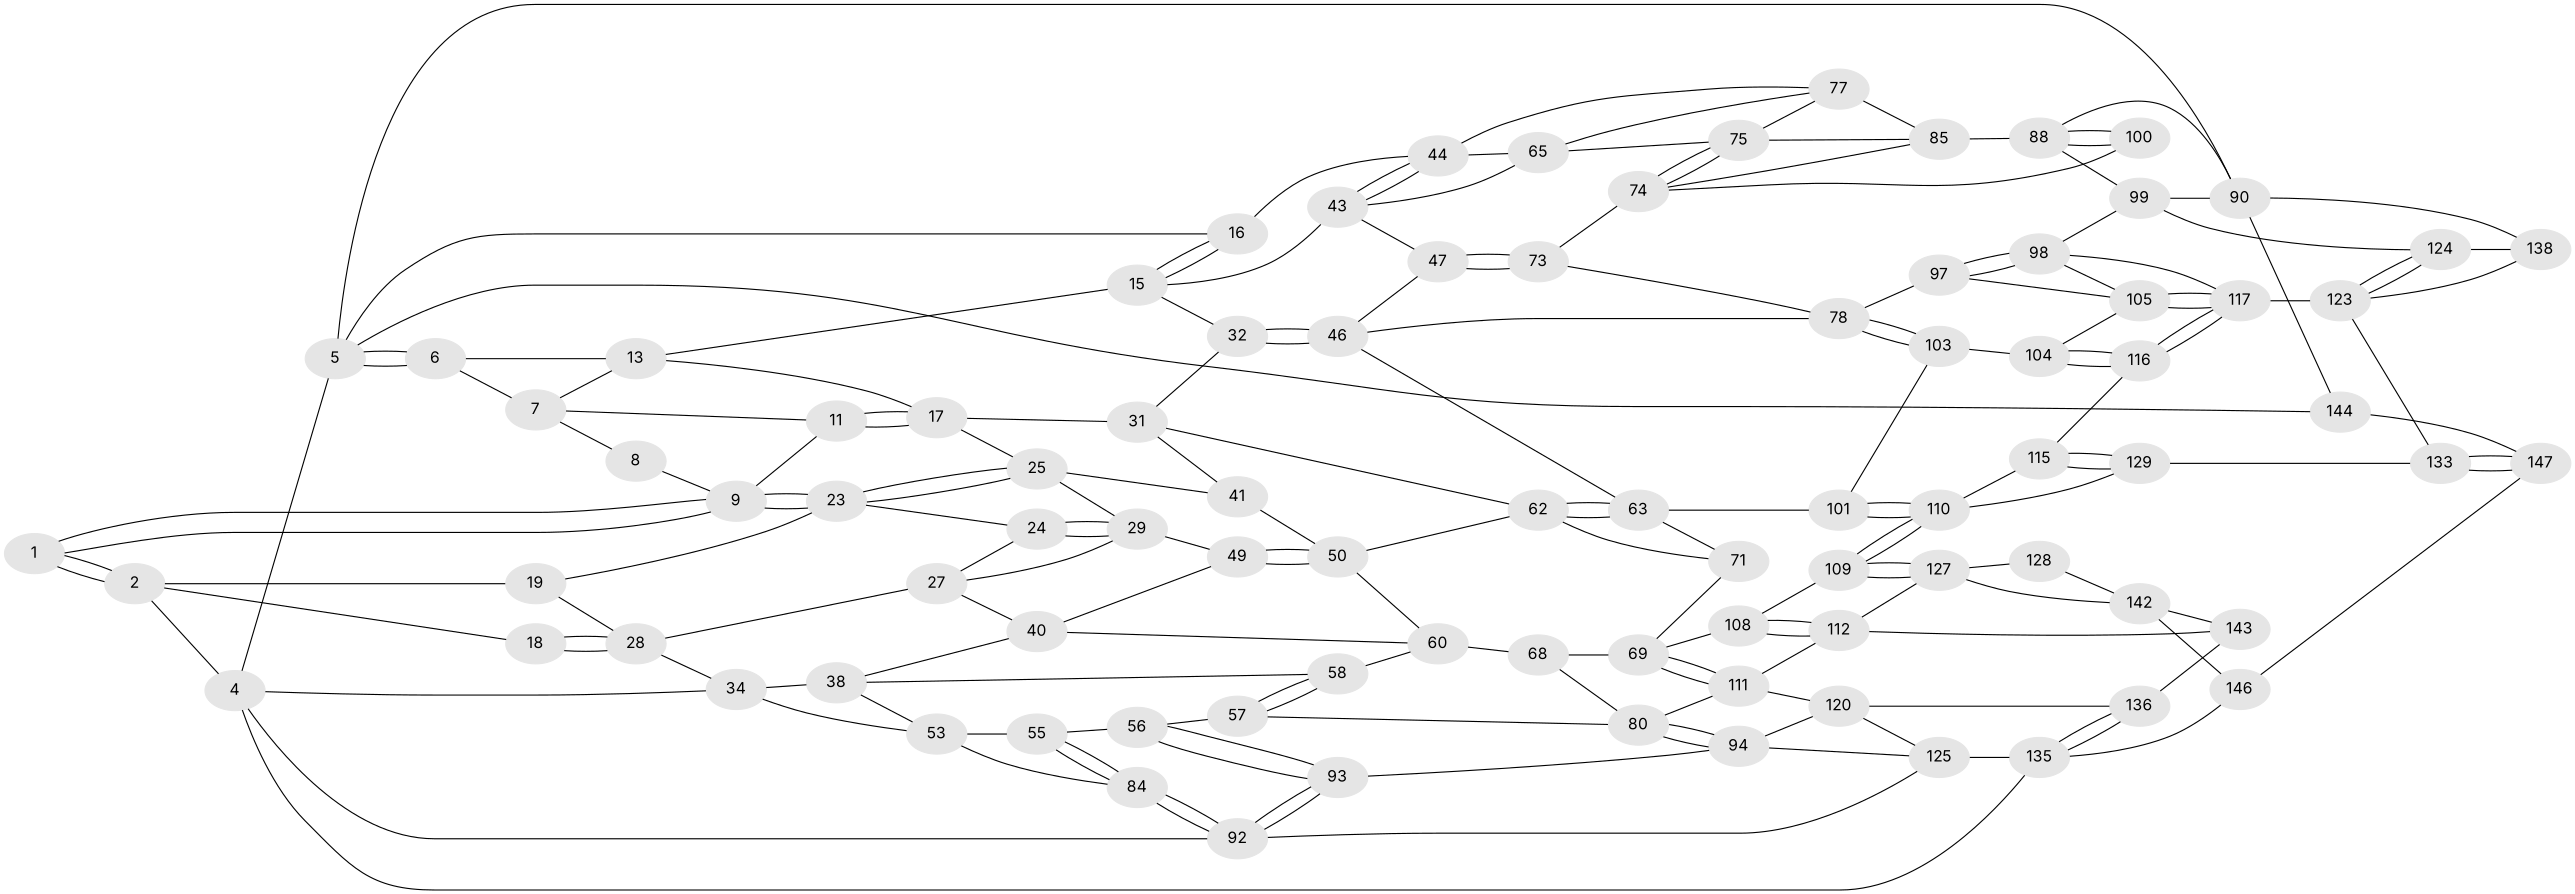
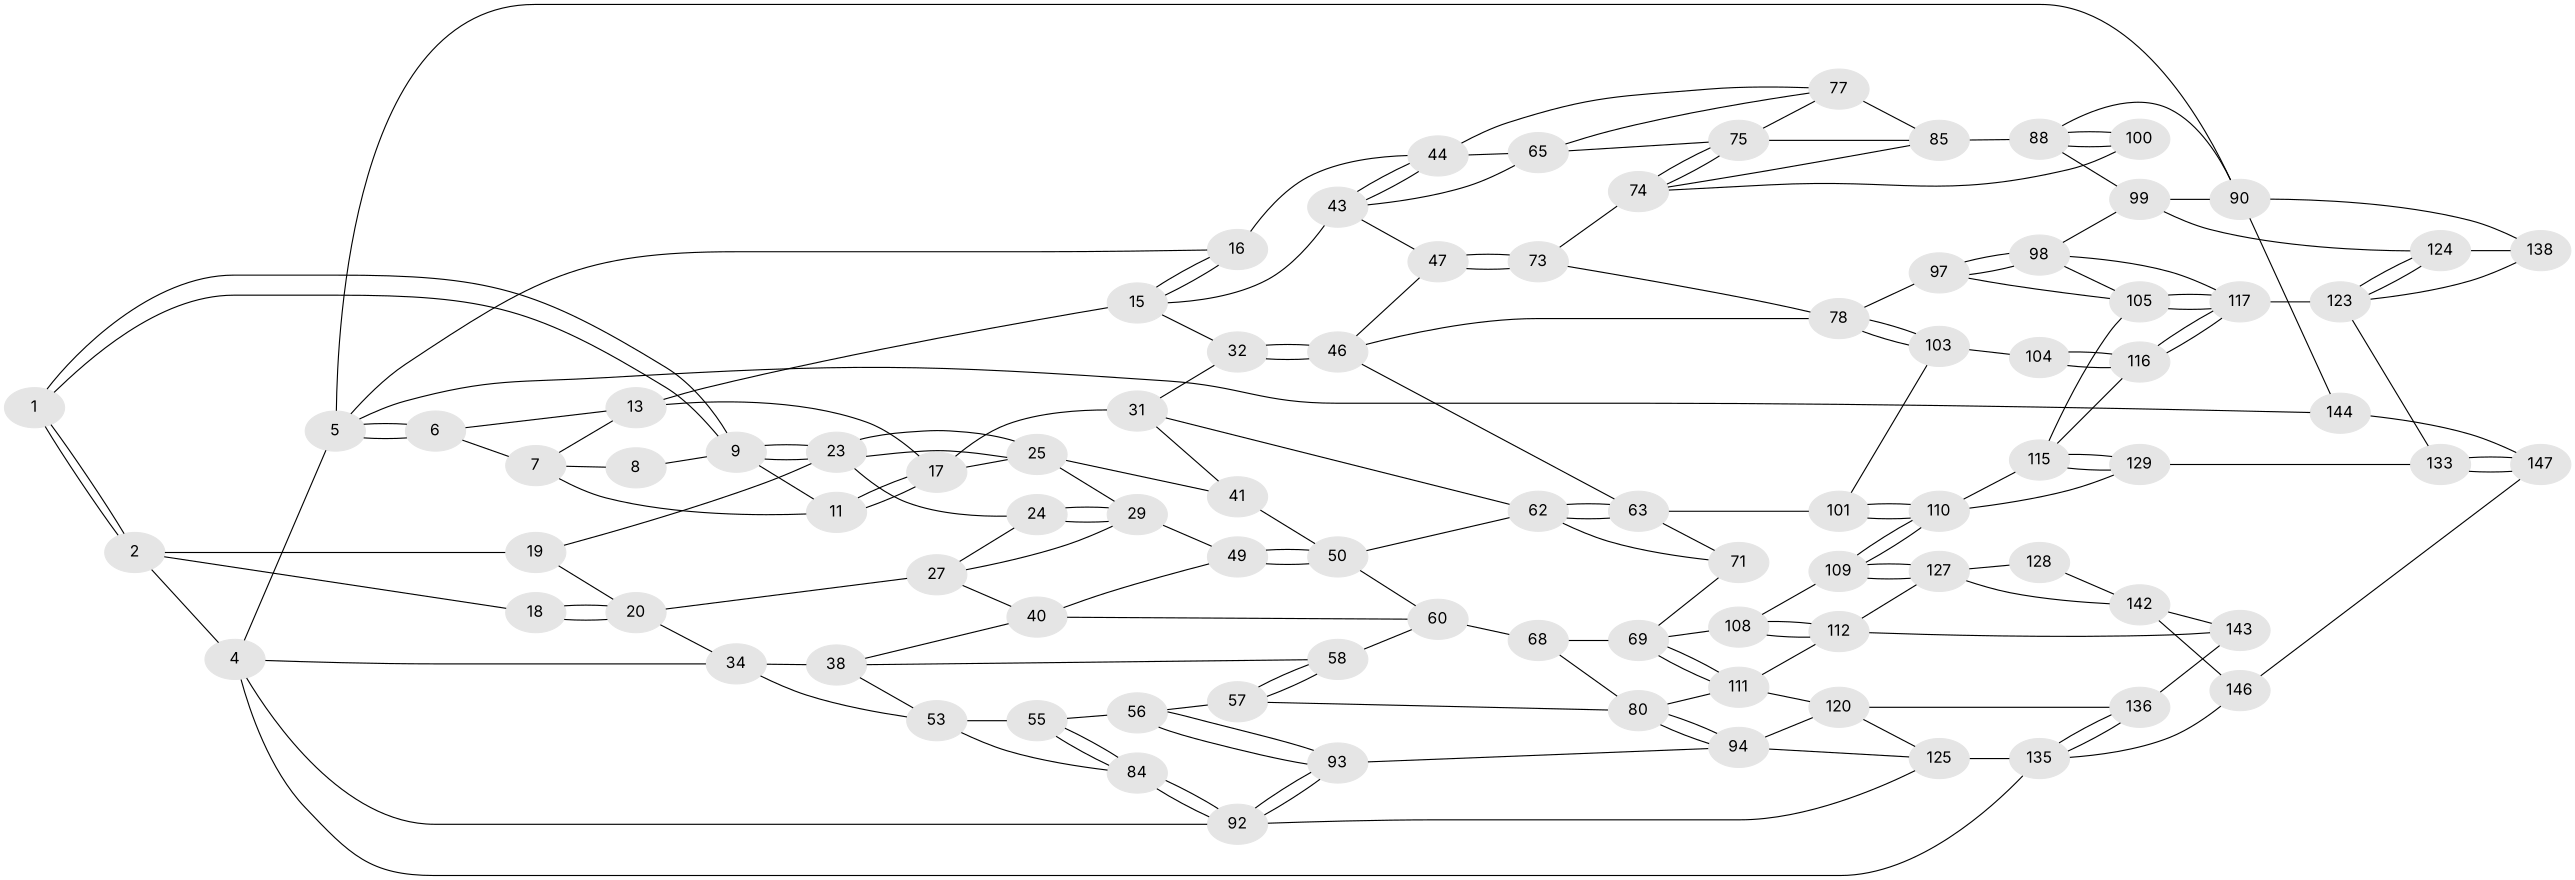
edge "105" -- "104": now "105" -- "115"
node "28": label "28" -> "20"
